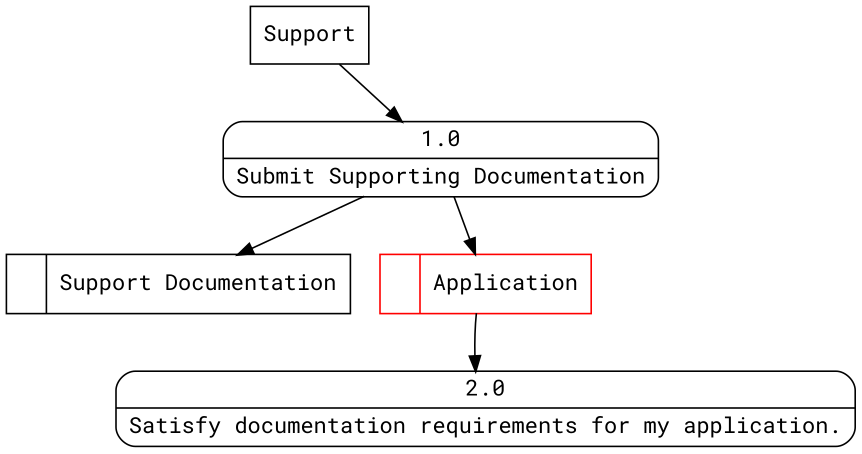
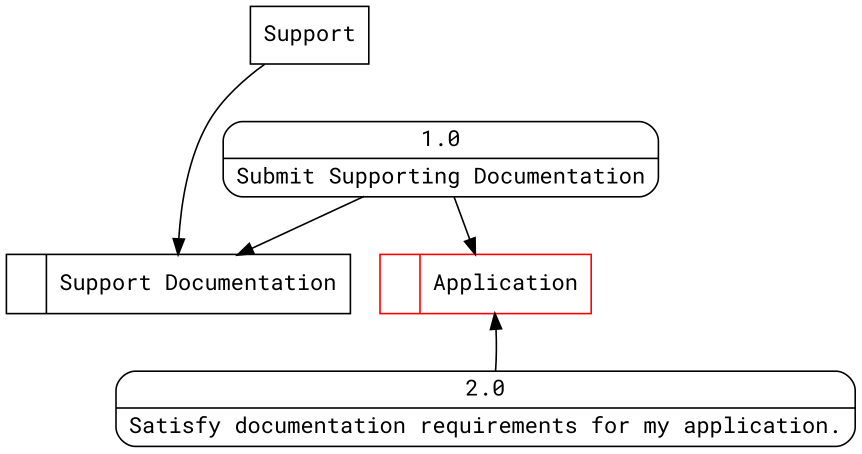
edge "Support" -> "1.0": now "Support" -> "Support Documentation"
edge "Application" -> "2.0": reversed
